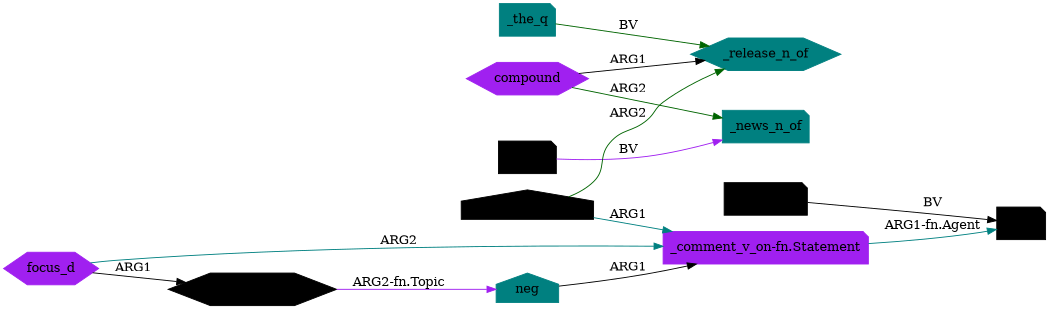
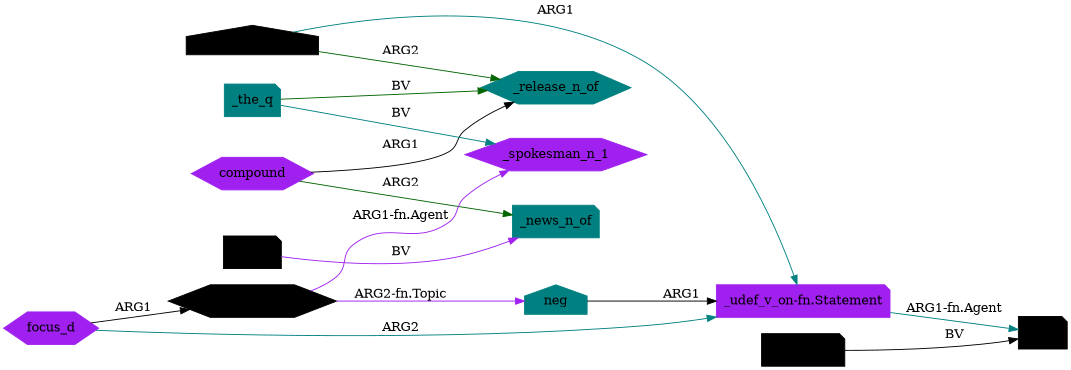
node "_spokesman_n_1": added
node "_comment_v_on-fn.Statement": label "_comment_v_on-fn.Statement" -> "_udef_v_on-fn.Statement"
